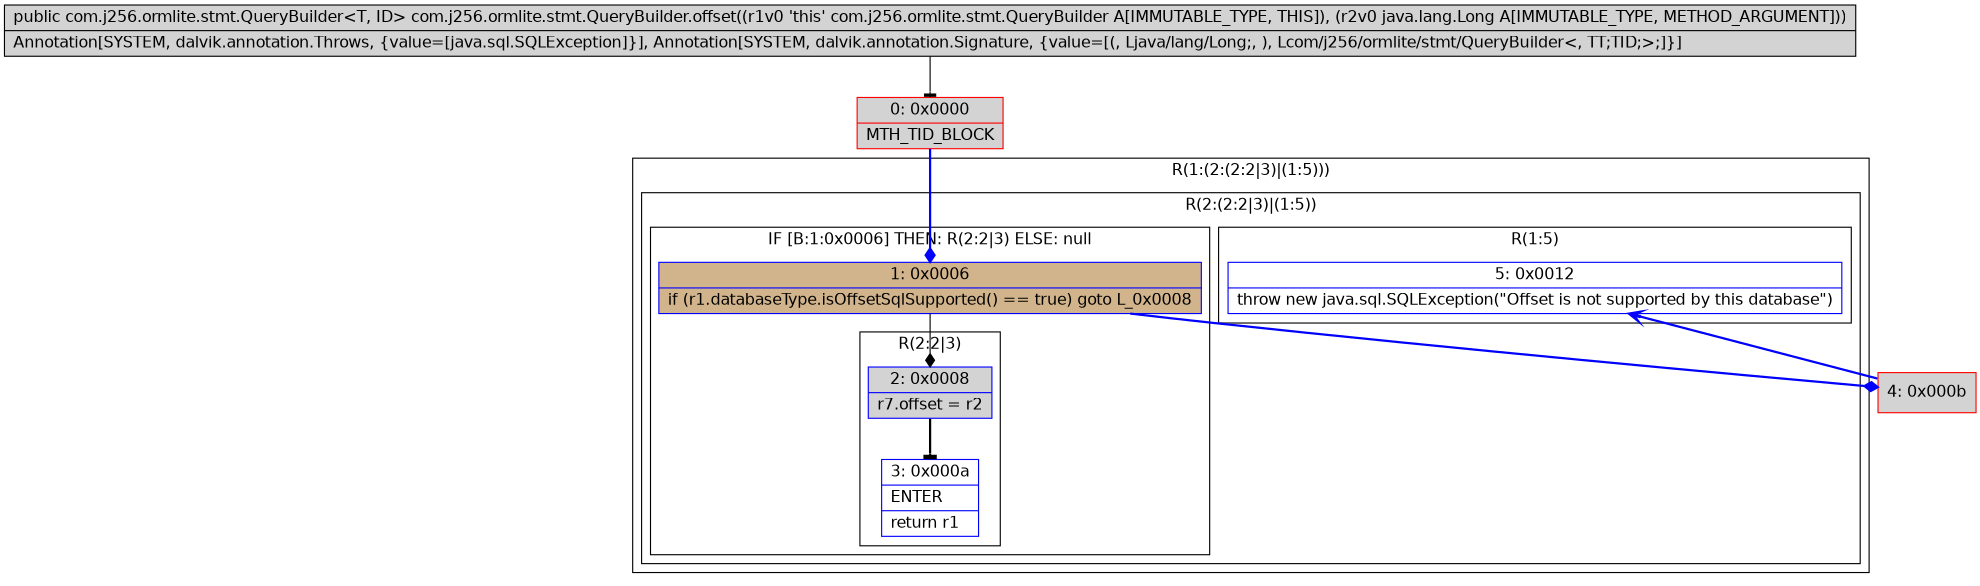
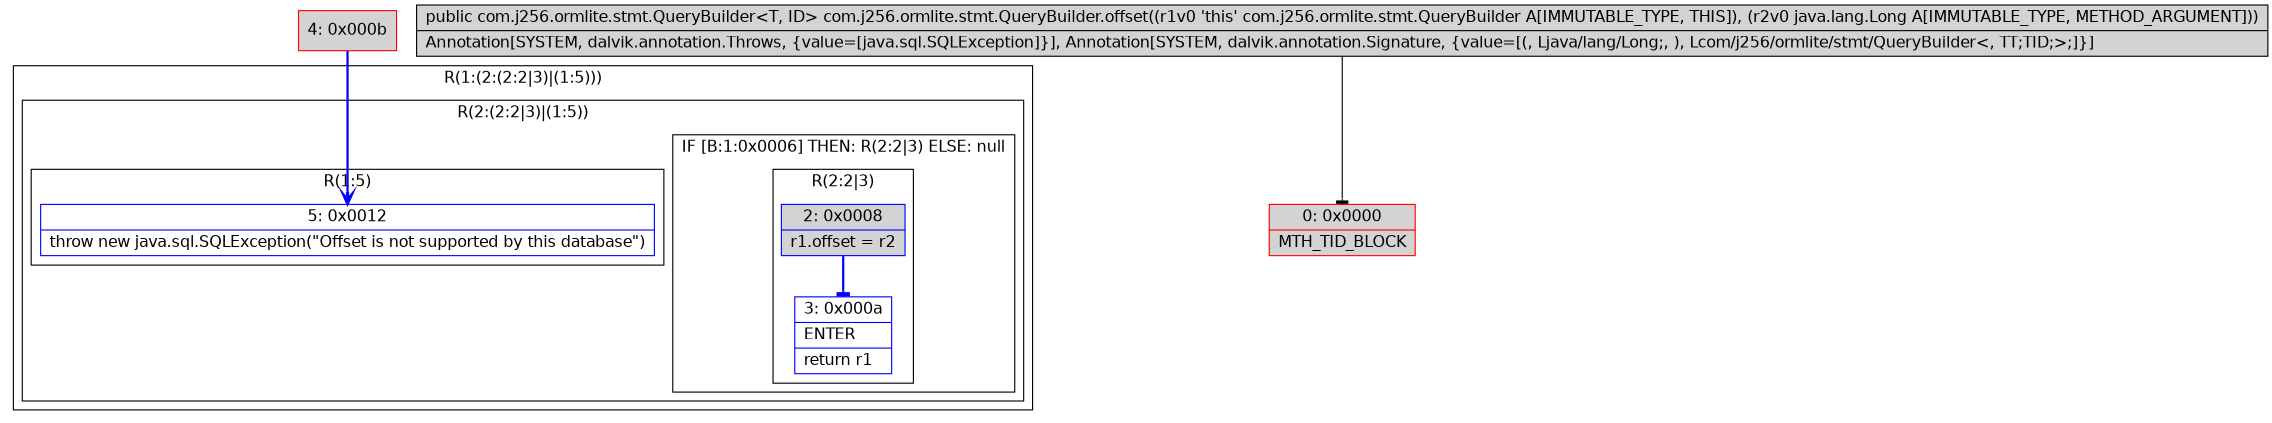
node "1: 0x0006": removed
node "2: 0x0008": text "r7.offset = r2" -> "r1.offset = r2"
edge "2: 0x0008" -> "3: 0x000a": color black -> blue
